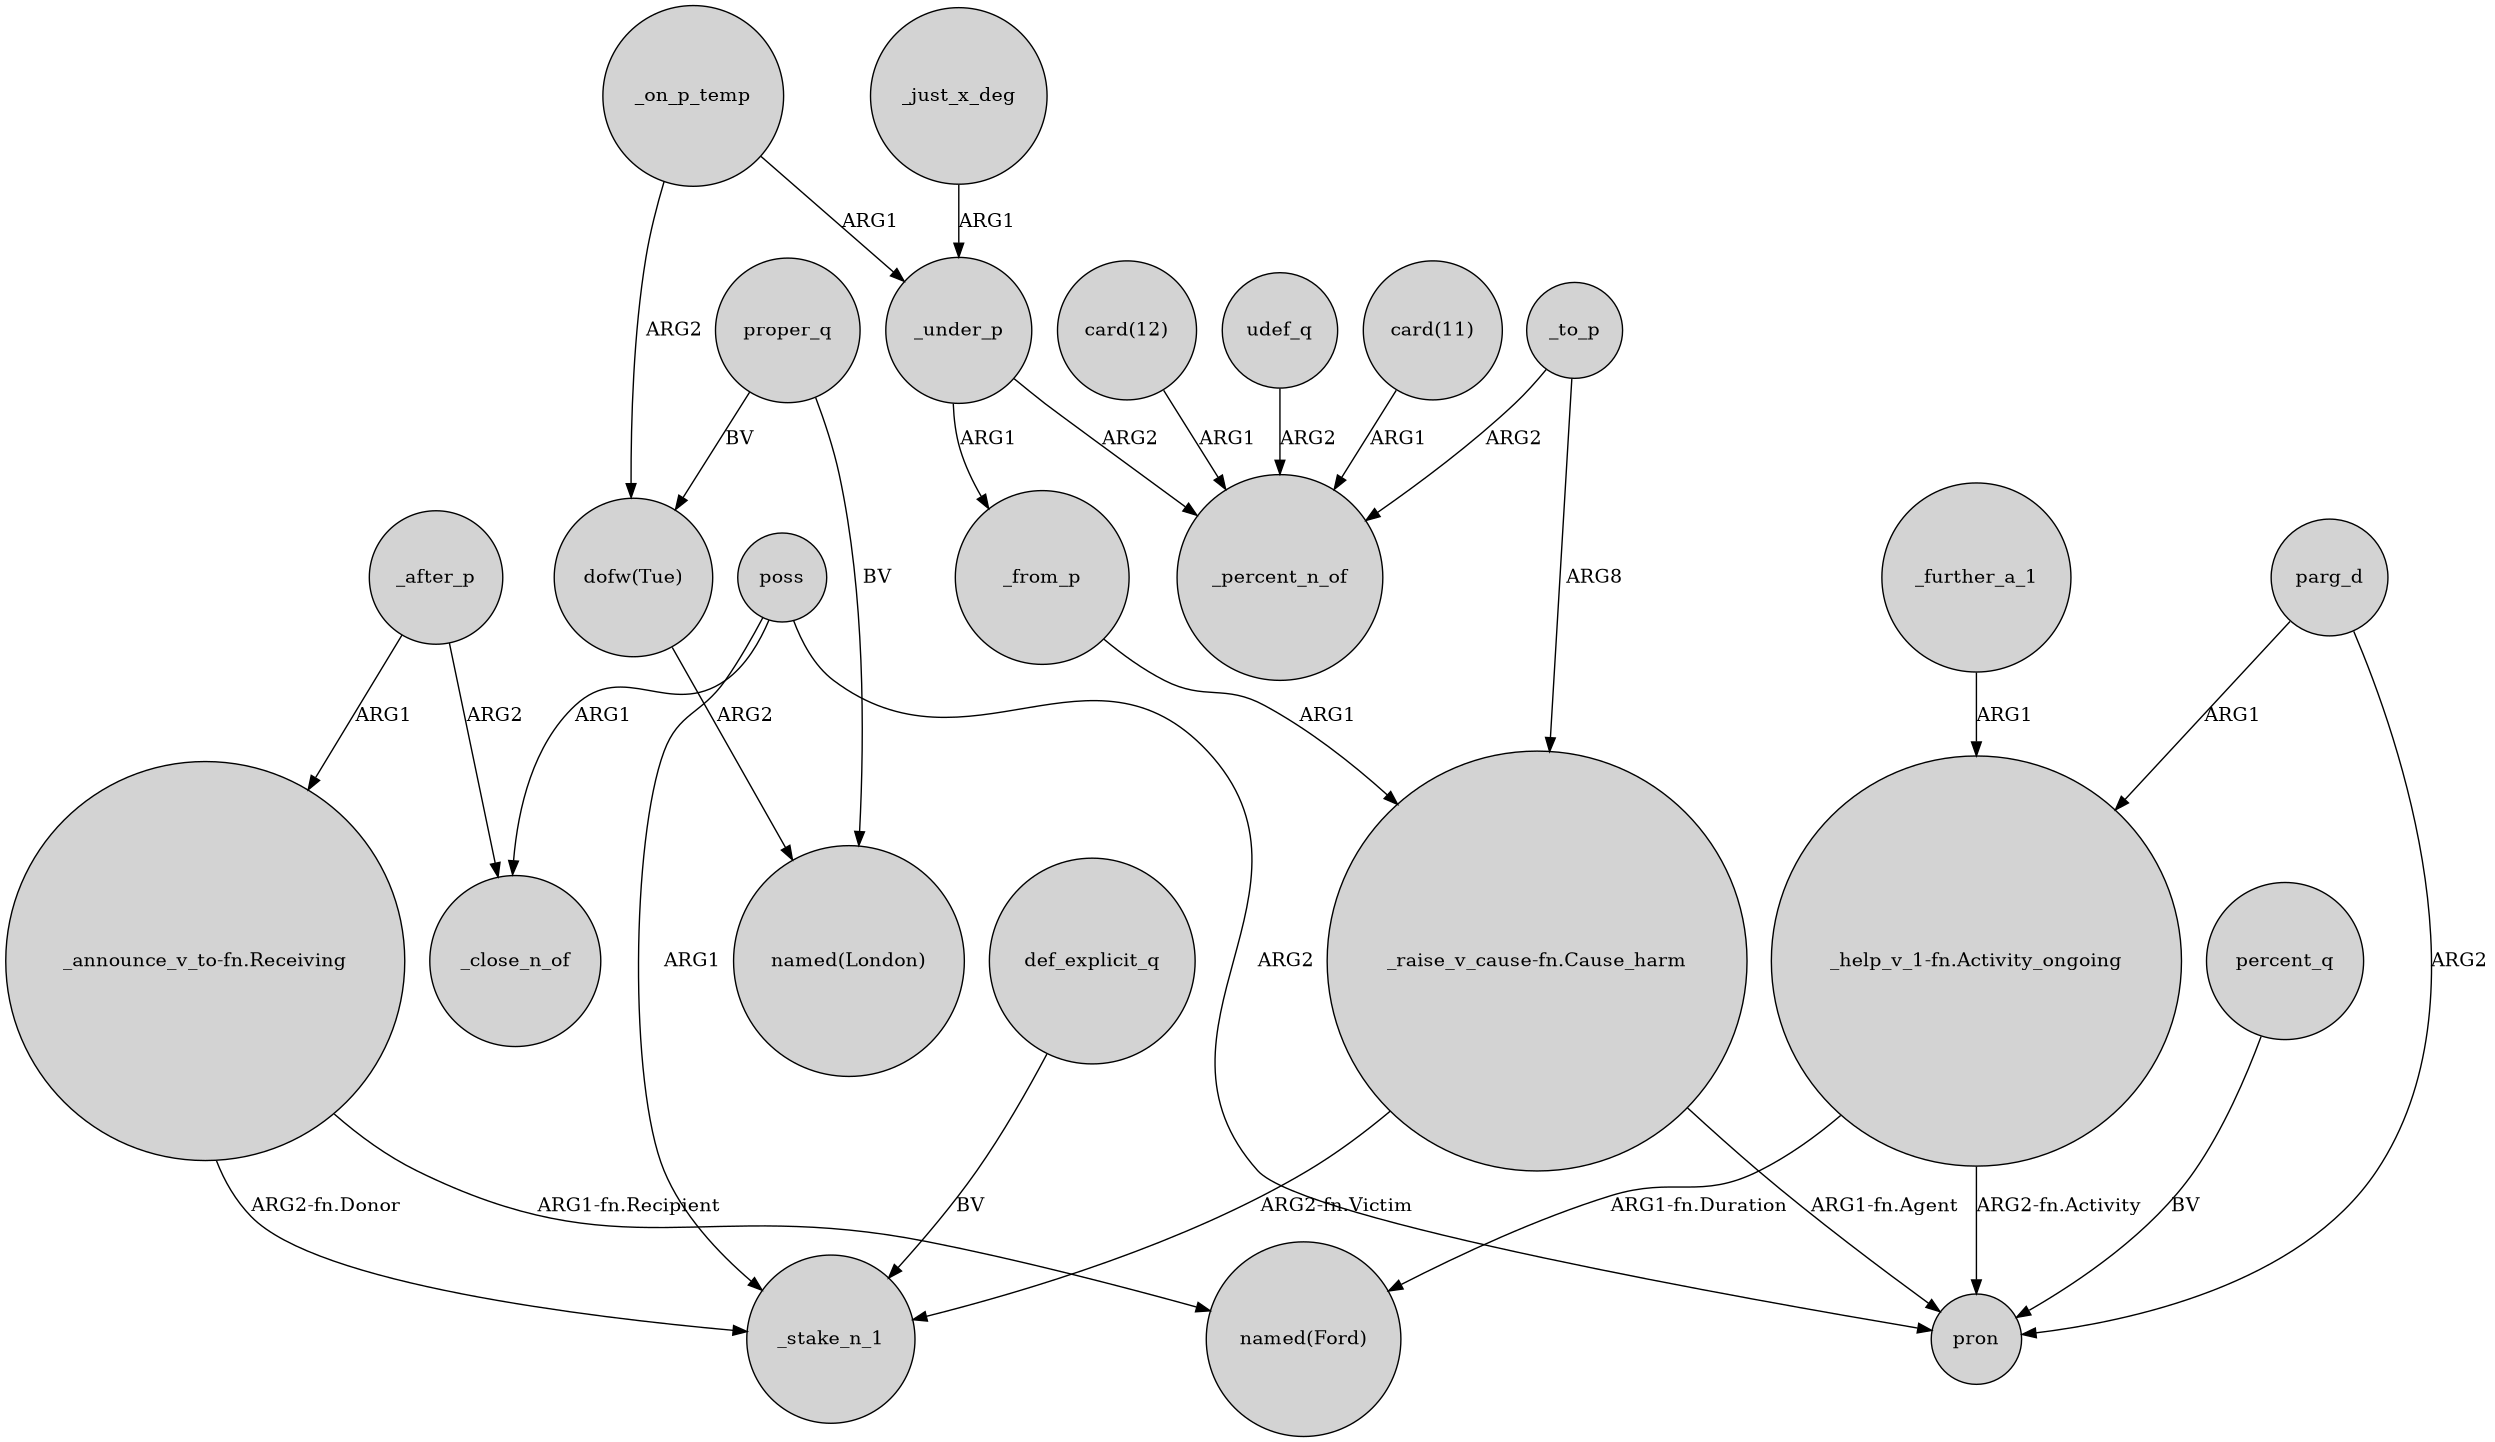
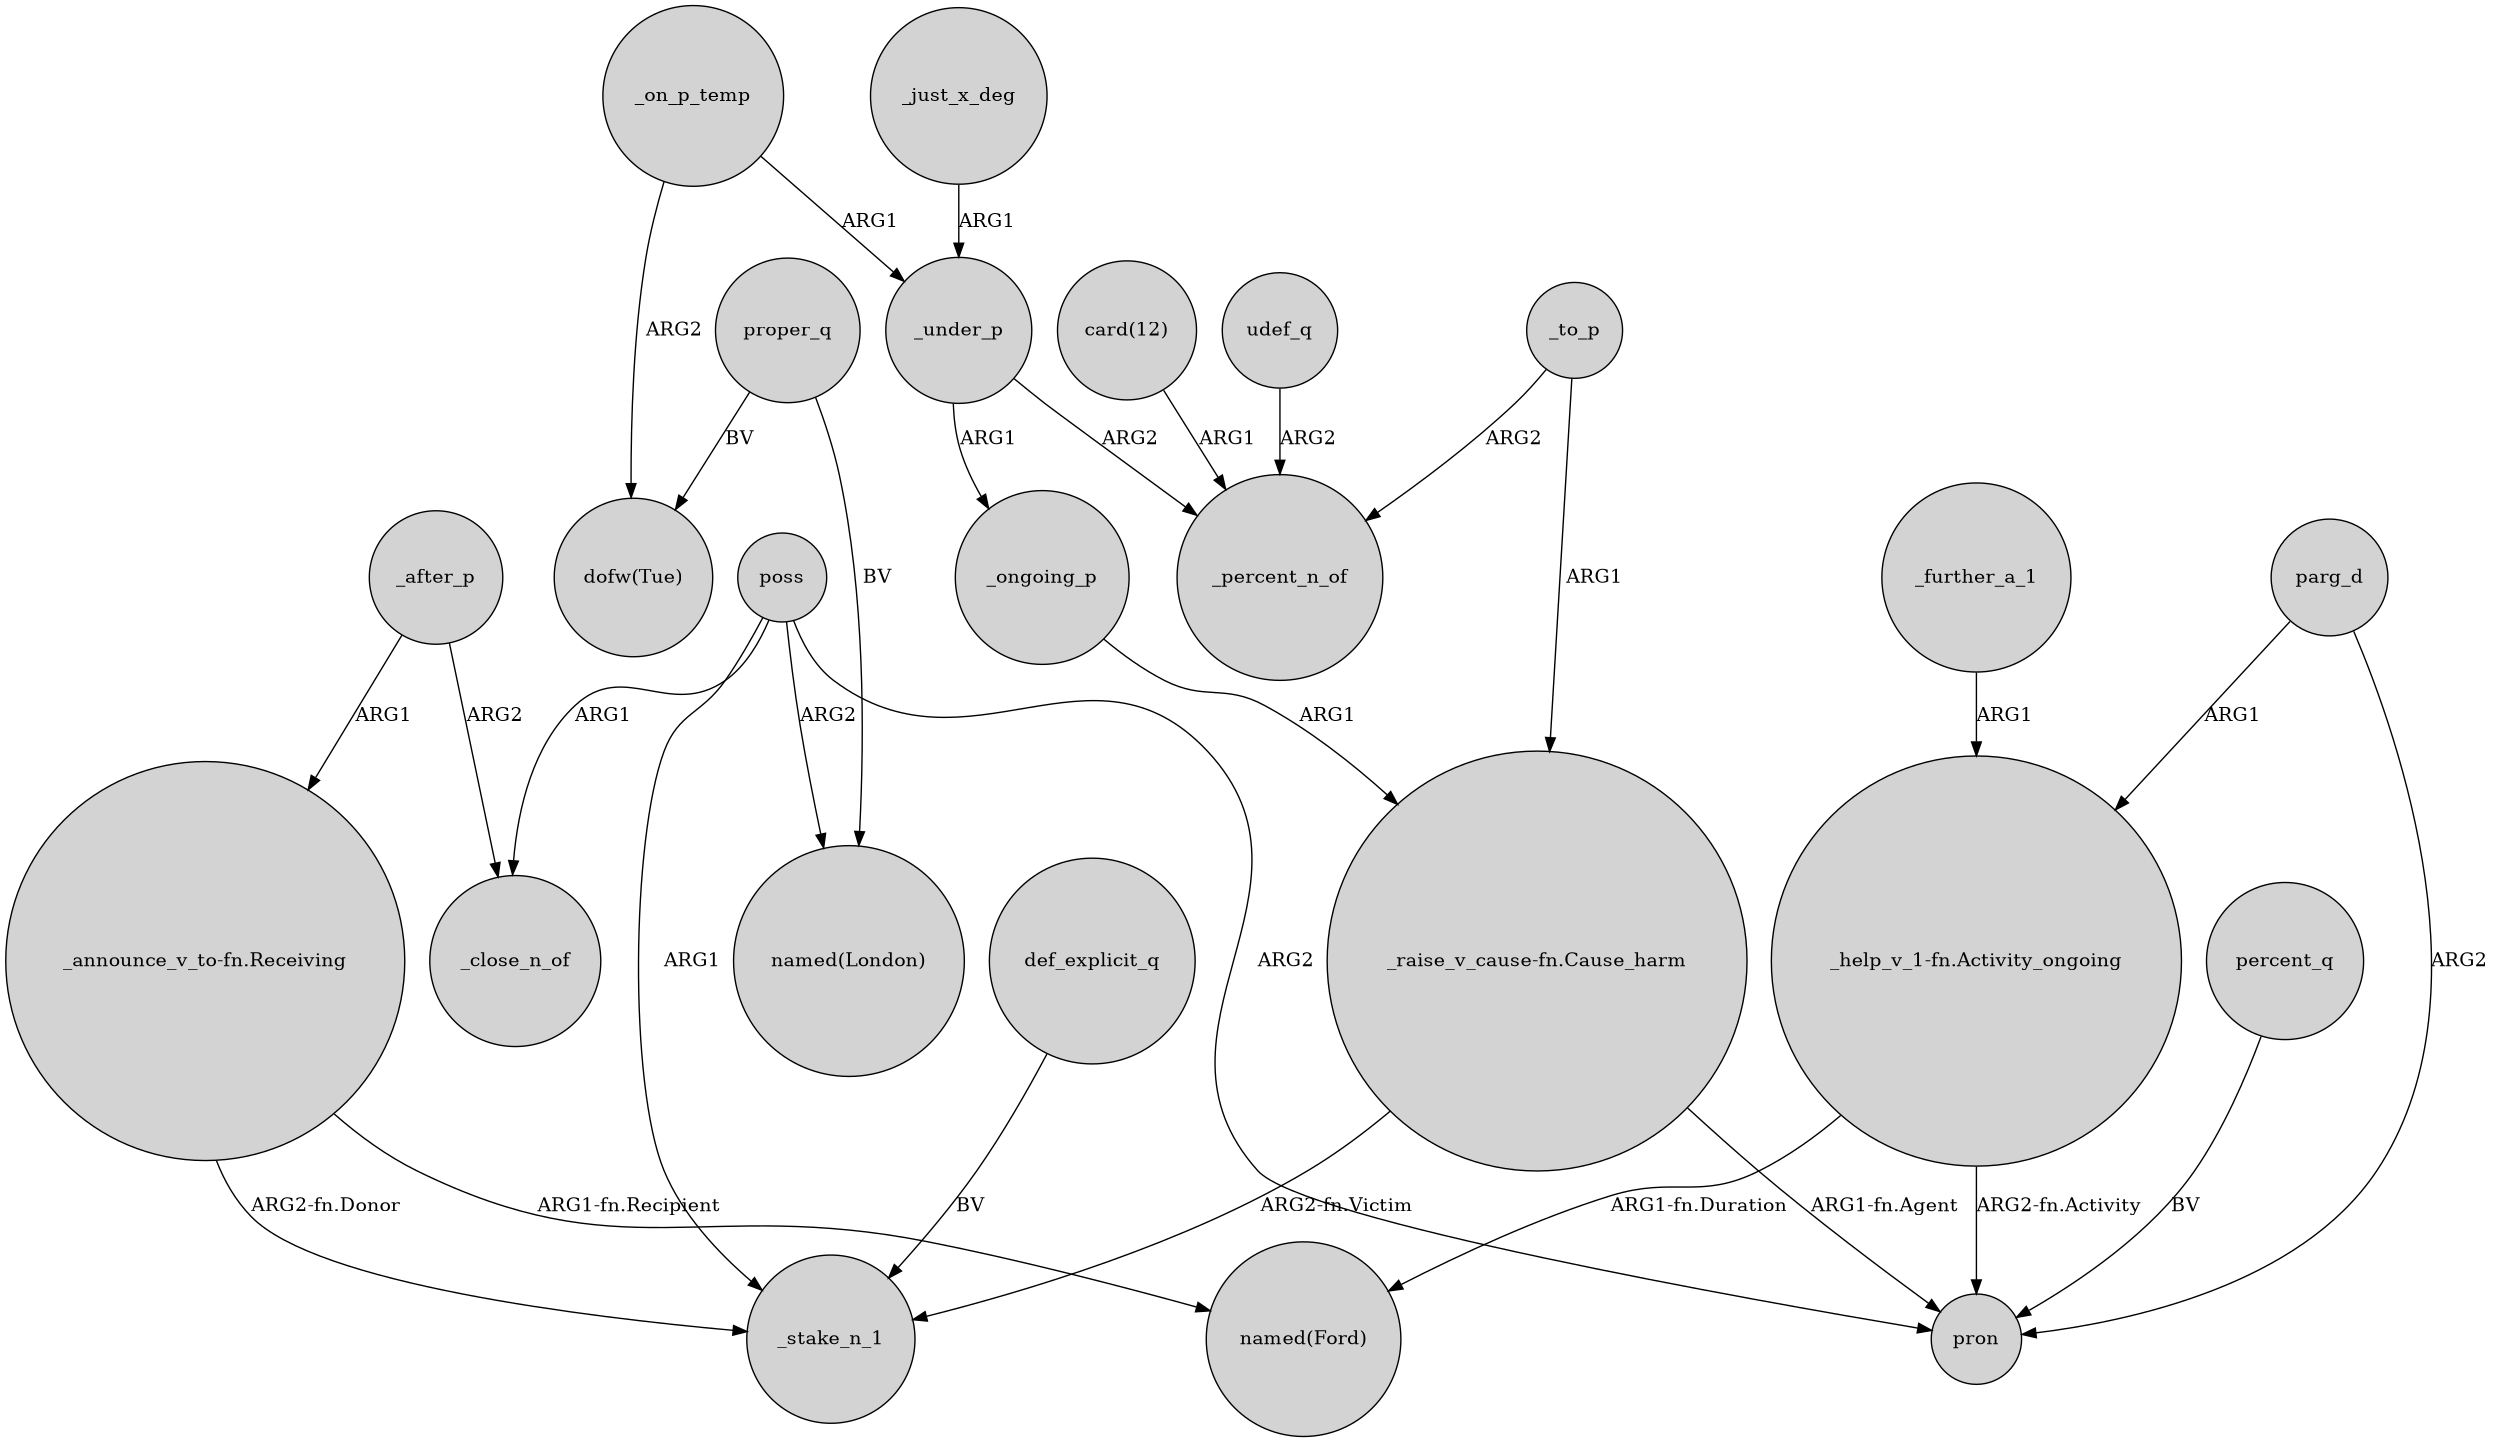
node "card(11)": removed
node "_from_p": label "_from_p" -> "_ongoing_p"
edge "_to_p" -> "_raise_v_cause-fn.Cause_harm": label "ARG8" -> "ARG1"
edge "dofw(Tue)" -> "named(London)": now "poss" -> "named(London)"
